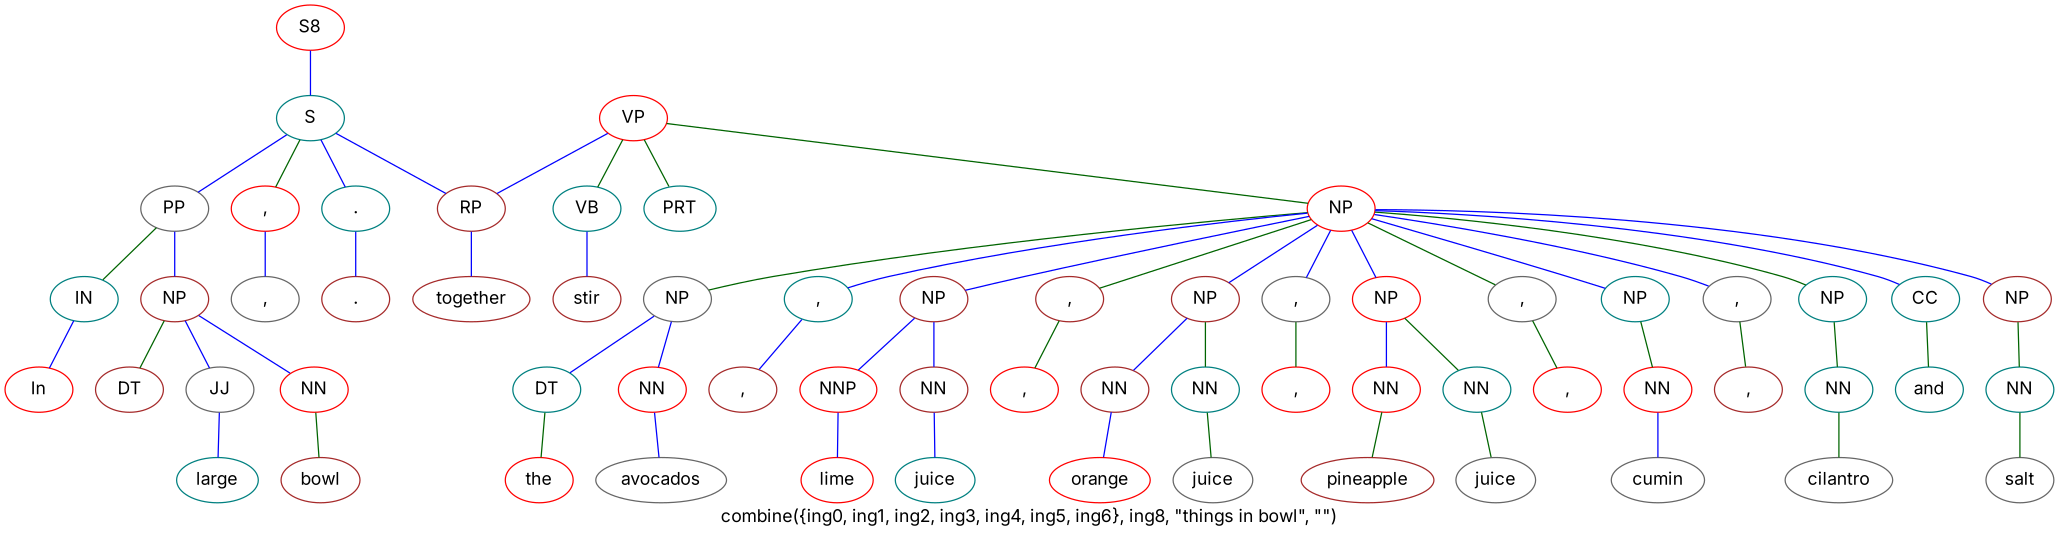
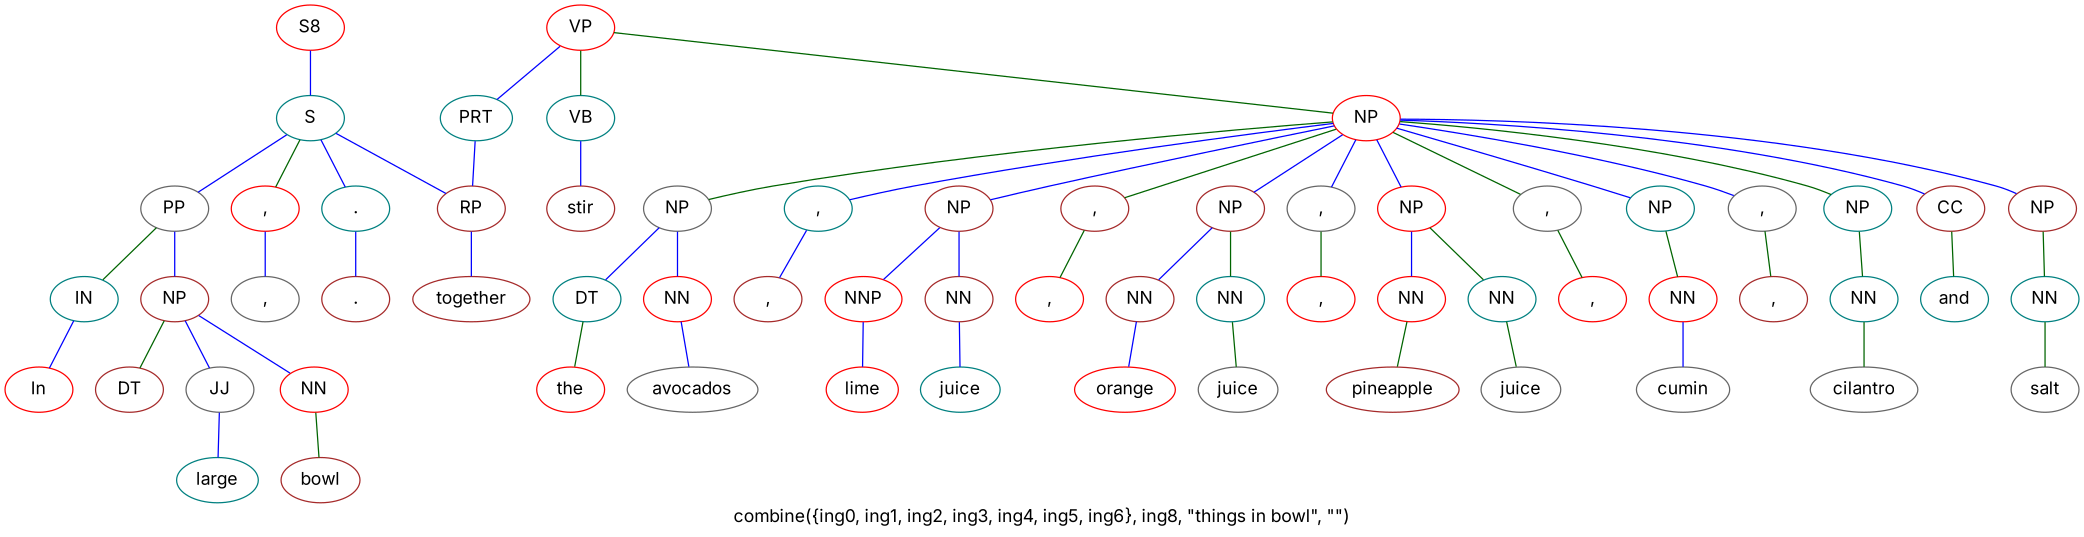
edge "VP" -- "RP": now "PRT" -- "RP"
edge "VP" -- "PRT": color darkgreen -> blue
node "CC": color teal -> brown
